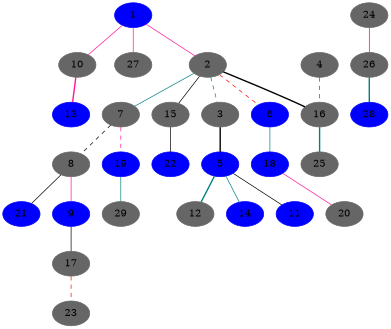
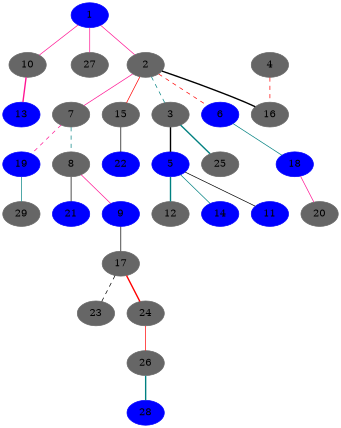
edge "2" -- "7": color teal -> deeppink
edge "2" -- "15": color black -> red
edge "7" -- "8": color black -> teal
edge "16" -- "25": now "3" -- "25"
edge "17" -- "23": color red -> black
edge "17" -- "24": added
